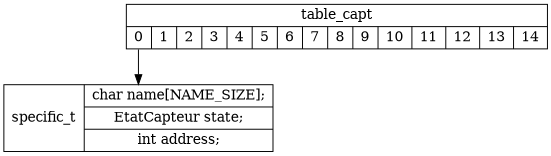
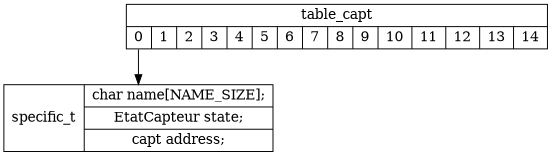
node "specific_t": text "int address;" -> "capt address;"
